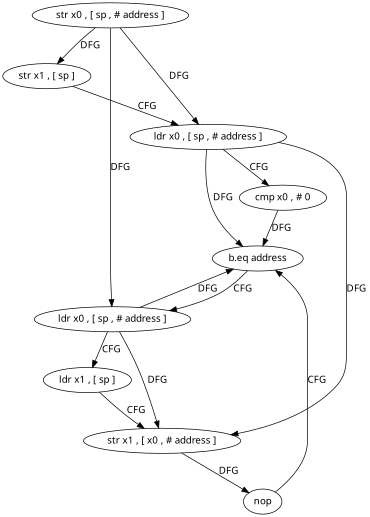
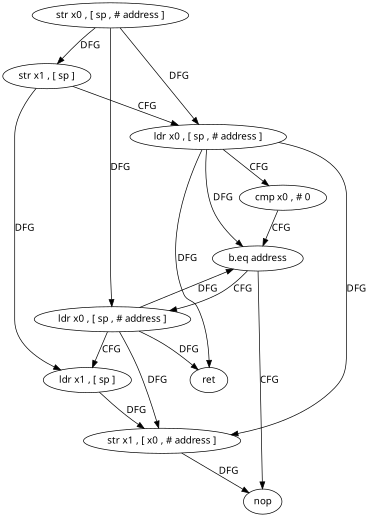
edge "cmp x0 , # 0" -> "b.eq address": label "DFG" -> "CFG"
edge "str x1 , [ sp ]" -> "ldr x1 , [ sp ]": added, label "DFG"
node "ret": added
edge "nop" -> "b.eq address": reversed
edge "ldr x1 , [ sp ]" -> "str x1 , [ x0 , # address ]": label "CFG" -> "DFG"
